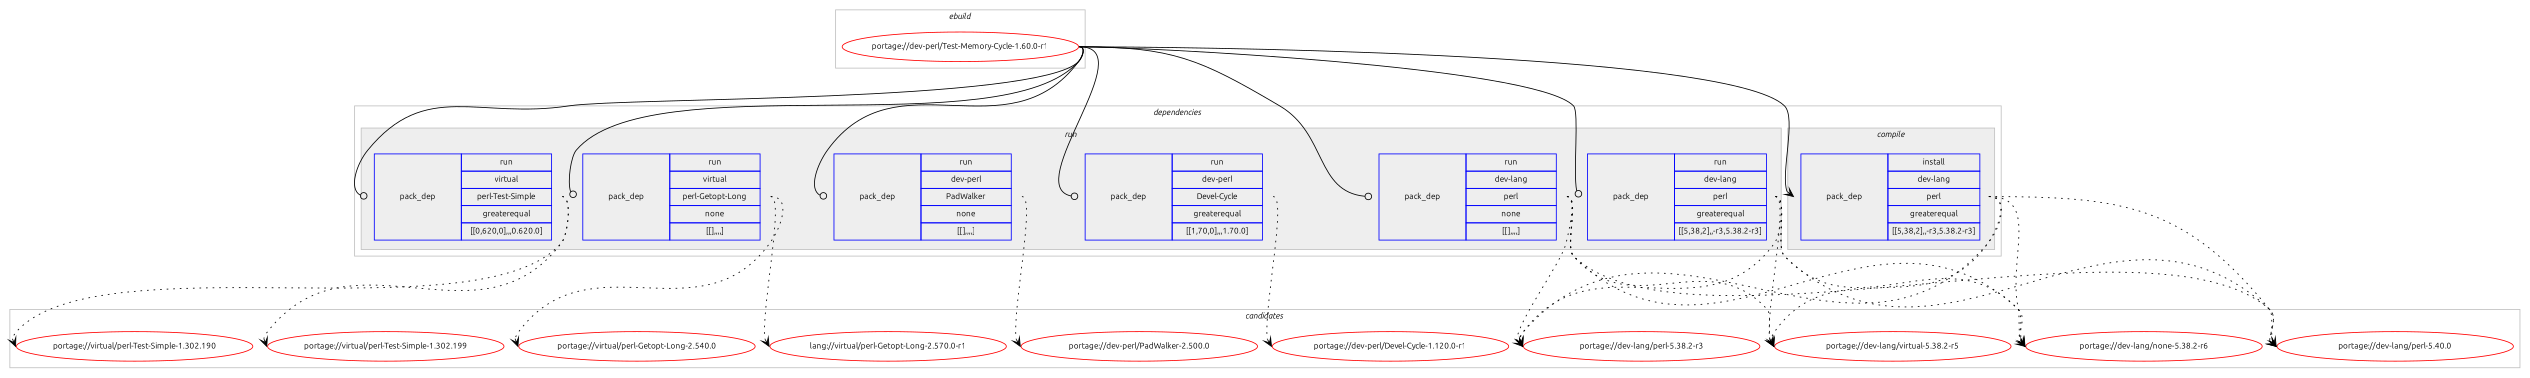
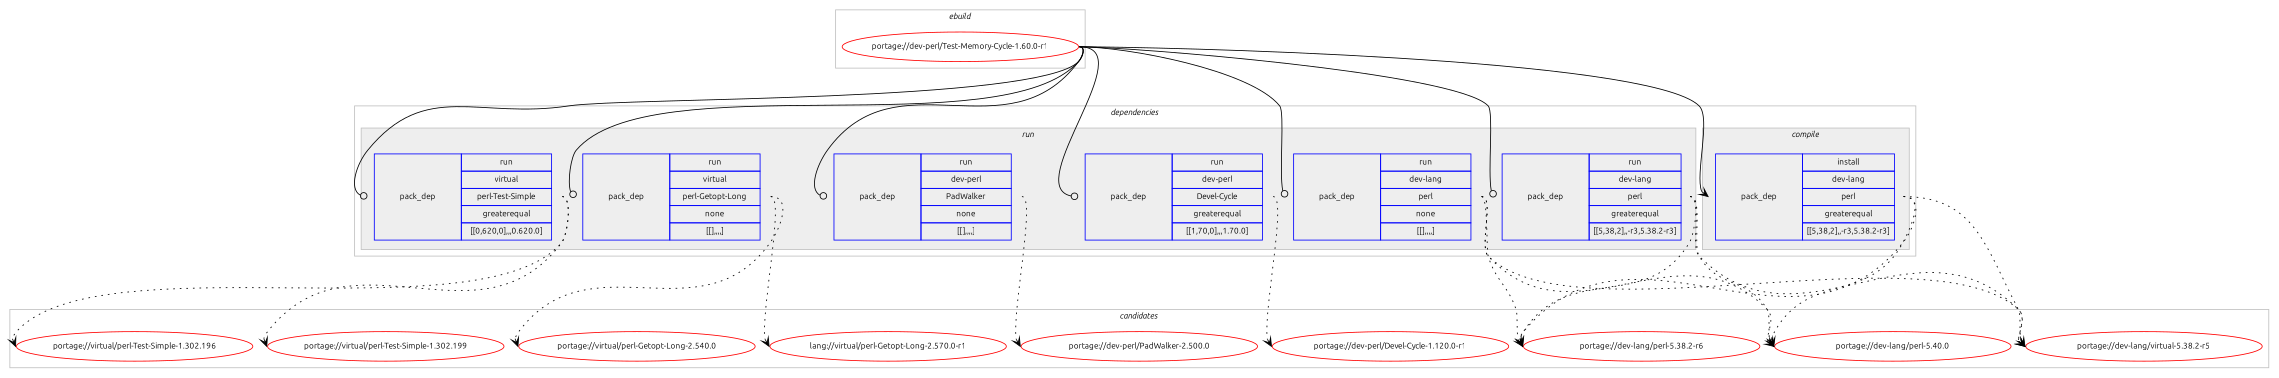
node "portage://virtual/perl-Test-Simple-1.302.190": label "portage://virtual/perl-Test-Simple-1.302.190" -> "portage://virtual/perl-Test-Simple-1.302.196"
node "portage://dev-lang/perl-5.38.2-r3": removed
node "portage://dev-lang/none-5.38.2-r6": label "portage://dev-lang/none-5.38.2-r6" -> "portage://dev-lang/perl-5.38.2-r6"
